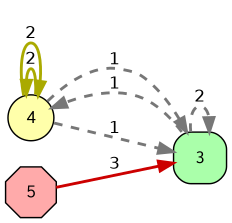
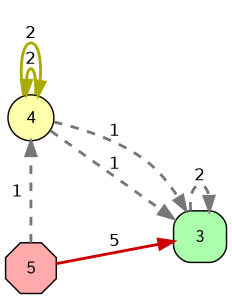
edge "3" -> "4": now "5" -> "4"
edge "5" -> "3": label "3" -> "5"
